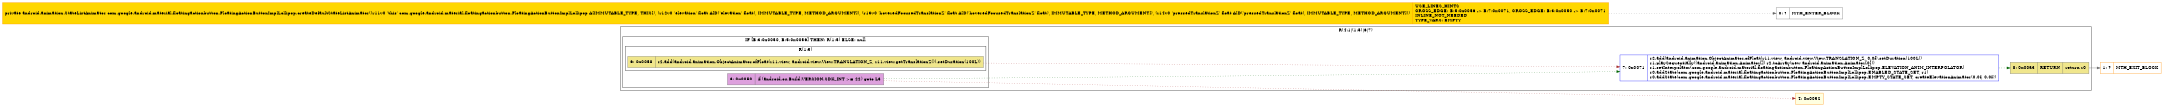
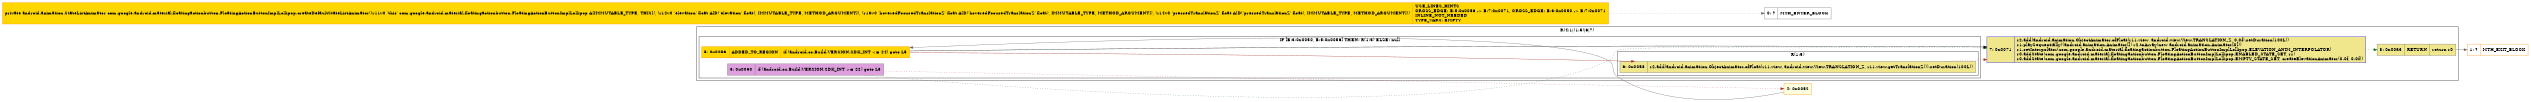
node "5: 0x0056": added
node "7: 0x0071": fillcolor white -> khaki
